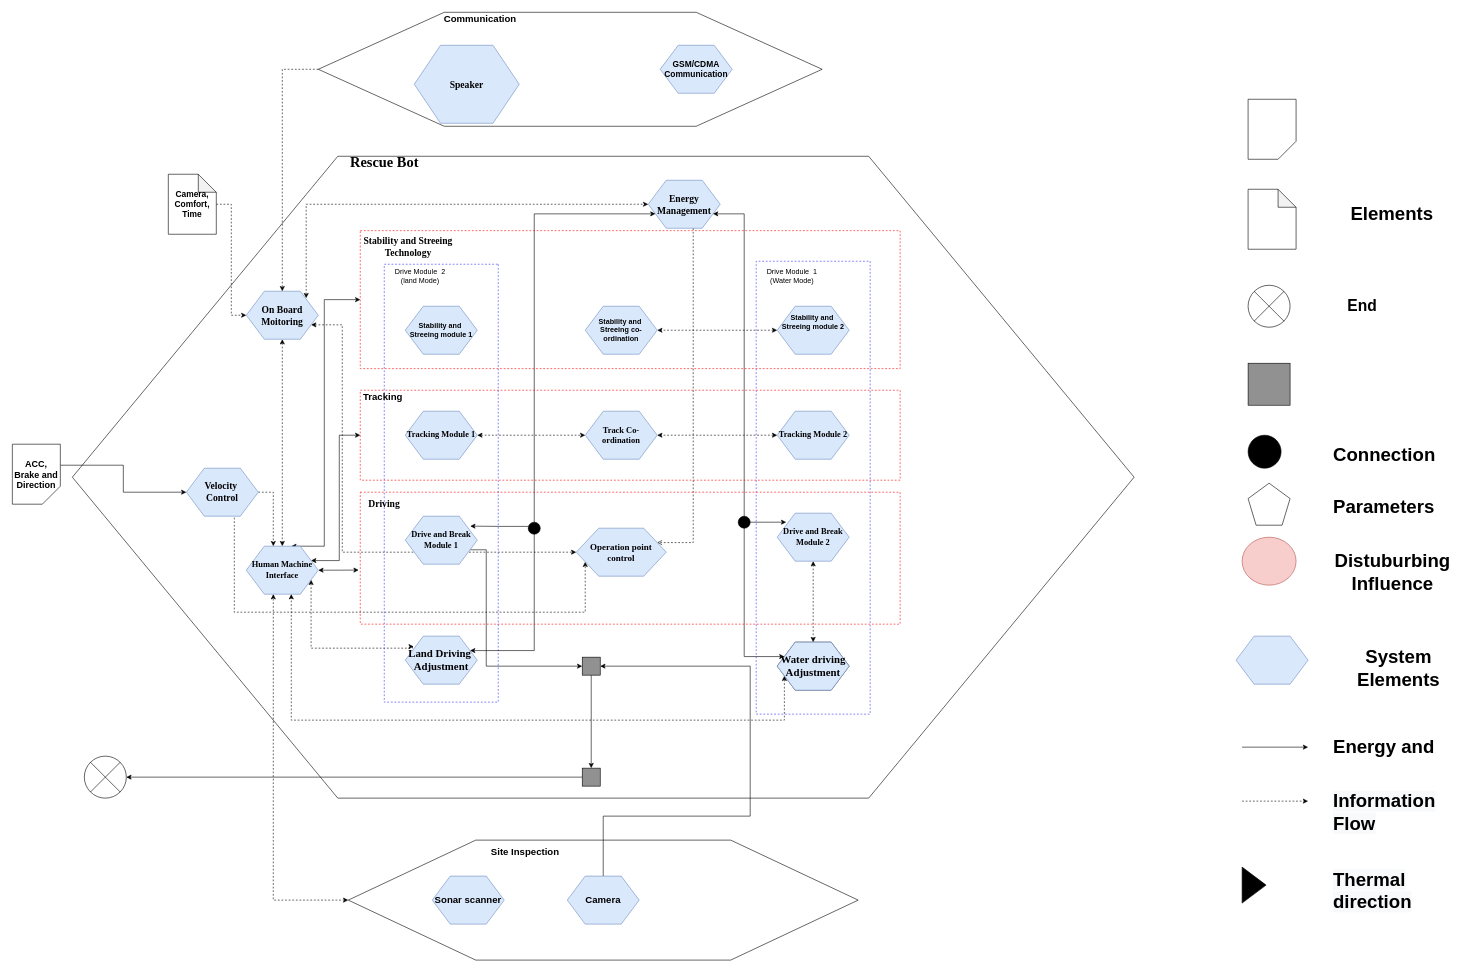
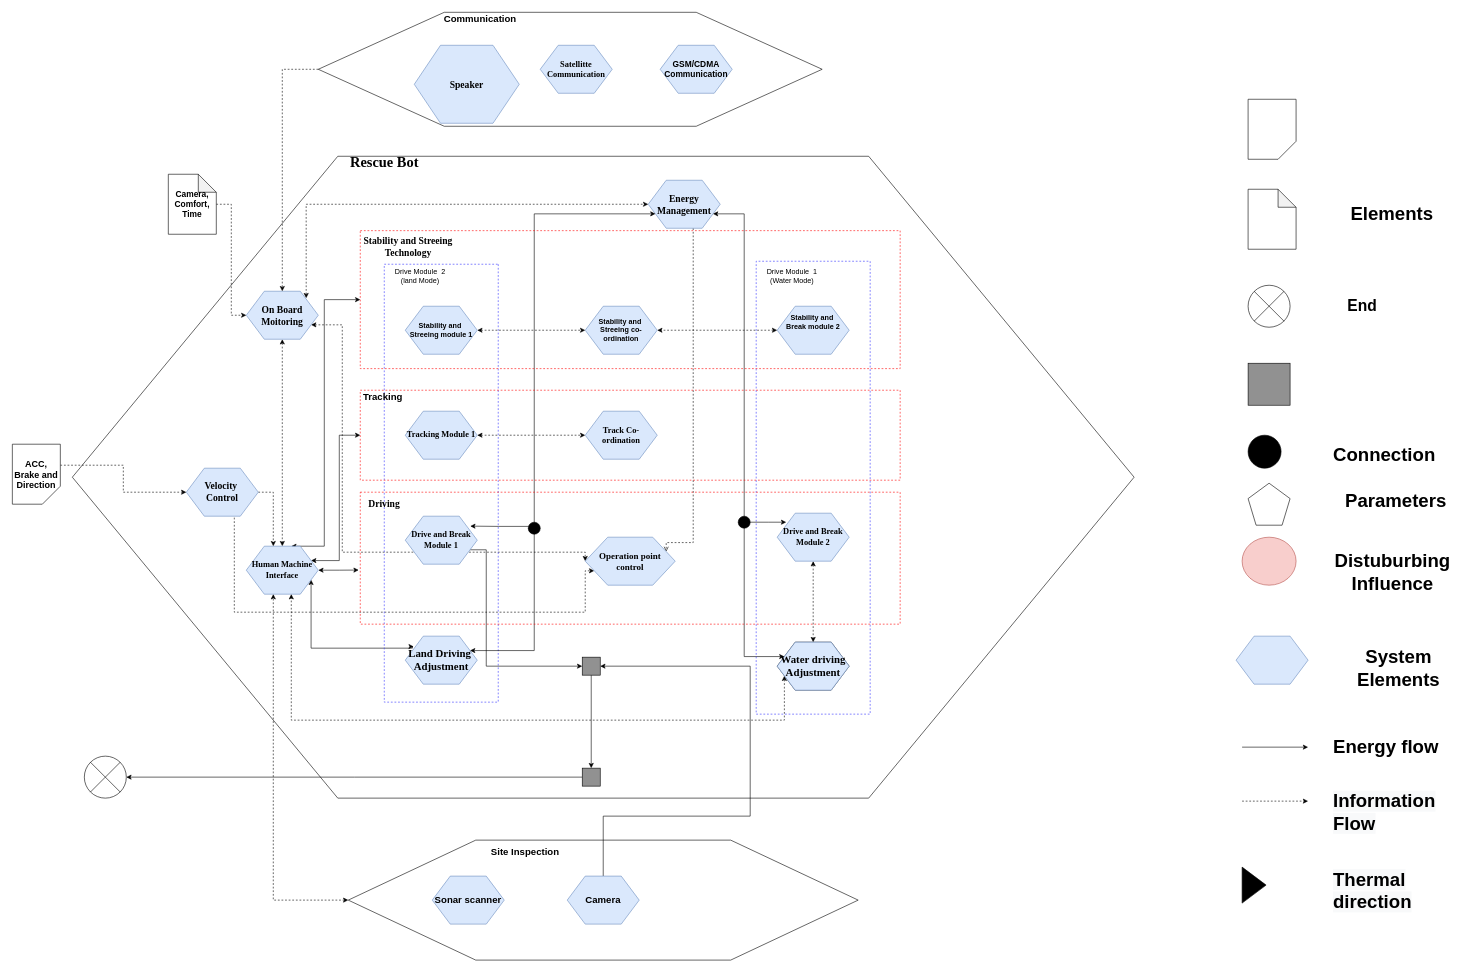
node "Satellitte Communication": added
edge "Stability and Streeing module 1" -- "Stability and Streeing co-ordination": added
node "Stability and Streeing module 2": label "Stability and Streeing module 2" -> "Stability and Break module 2"
edge "Track Co-ordination" -- "Tracking Module 2": removed
node "Tracking Module 2": removed
edge "ACC, Brake and Direction" -> "Velocity Control": style solid -> dashed
node "Parameters": moved (1392, 504) -> (1404, 498)
node "Operation point control": moved (621, 552) -> (630, 561)
edge "Human Machine Interface" -- "Land Driving Adjustment": style dashed -> solid
node "Energy and": label "Energy and" -> "Energy flow"
